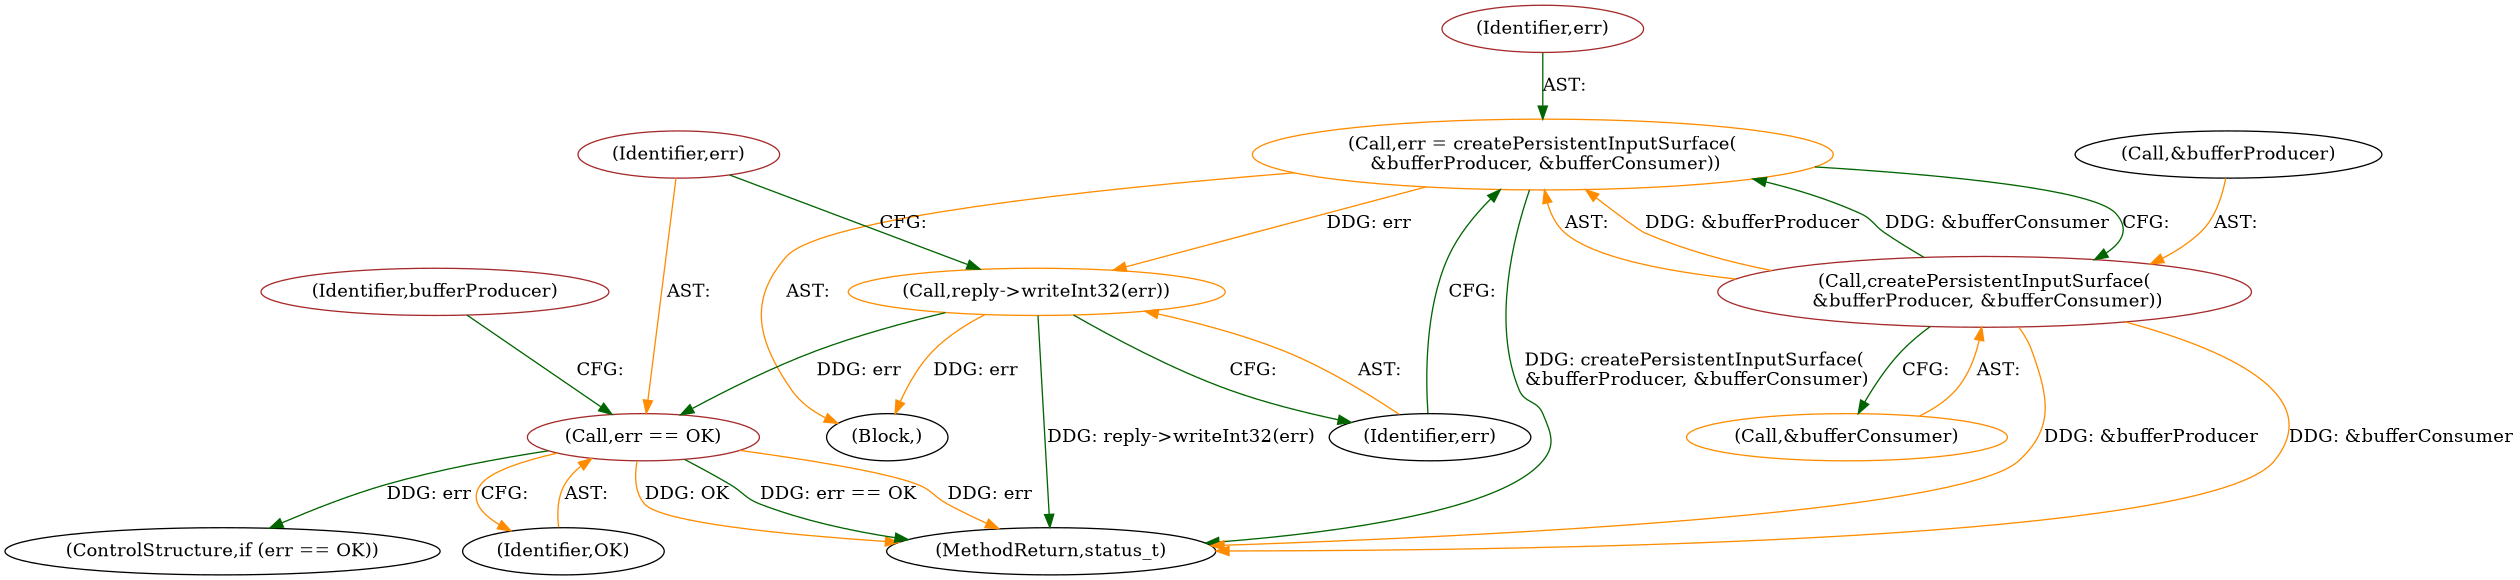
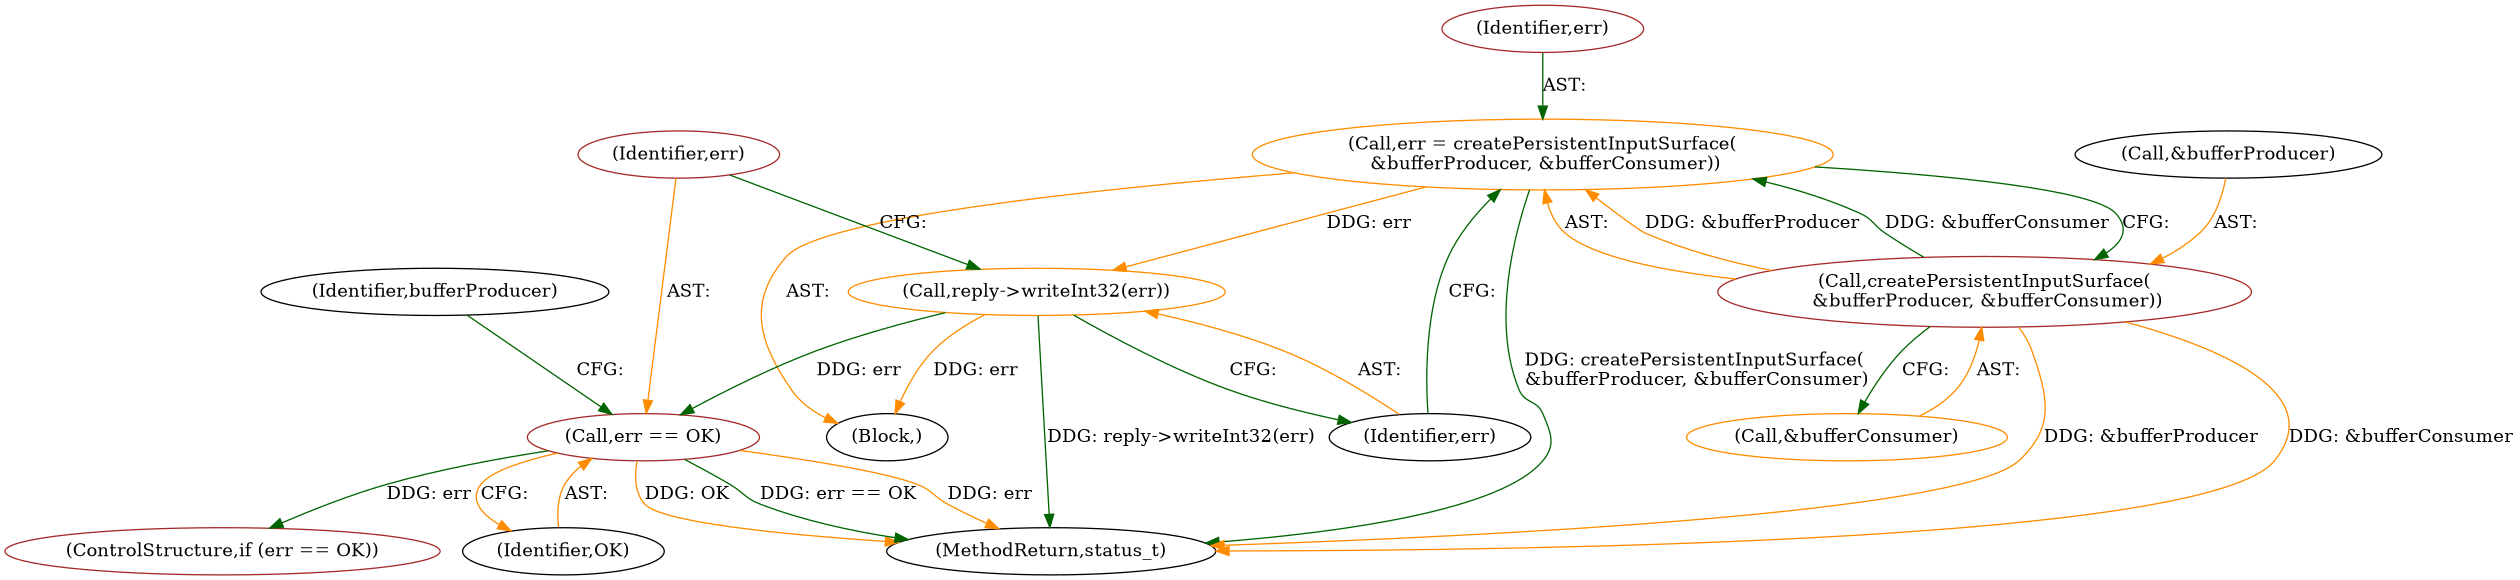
node "(Identifier,bufferProducer)": color brown -> black
node "(ControlStructure,if (err == OK))": color black -> brown
